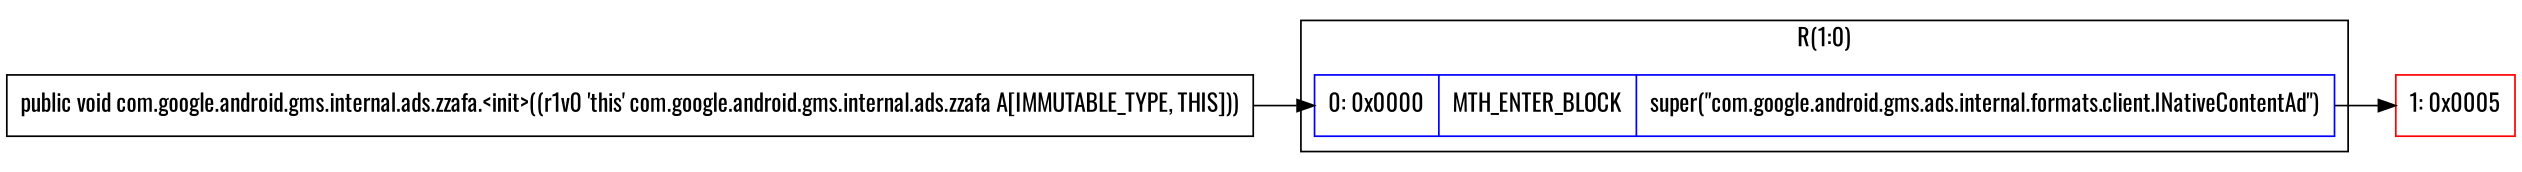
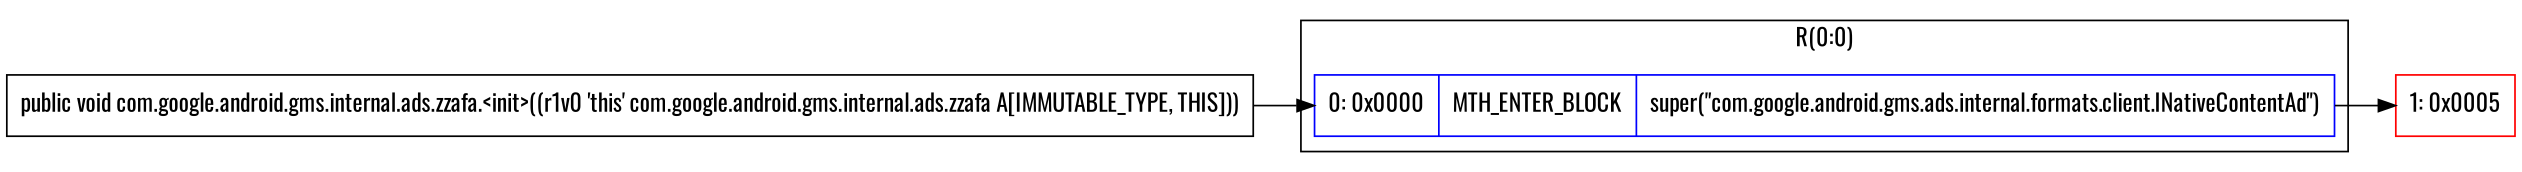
cluster "R(1:0)": label "R(1:0)" -> "R(0:0)"
